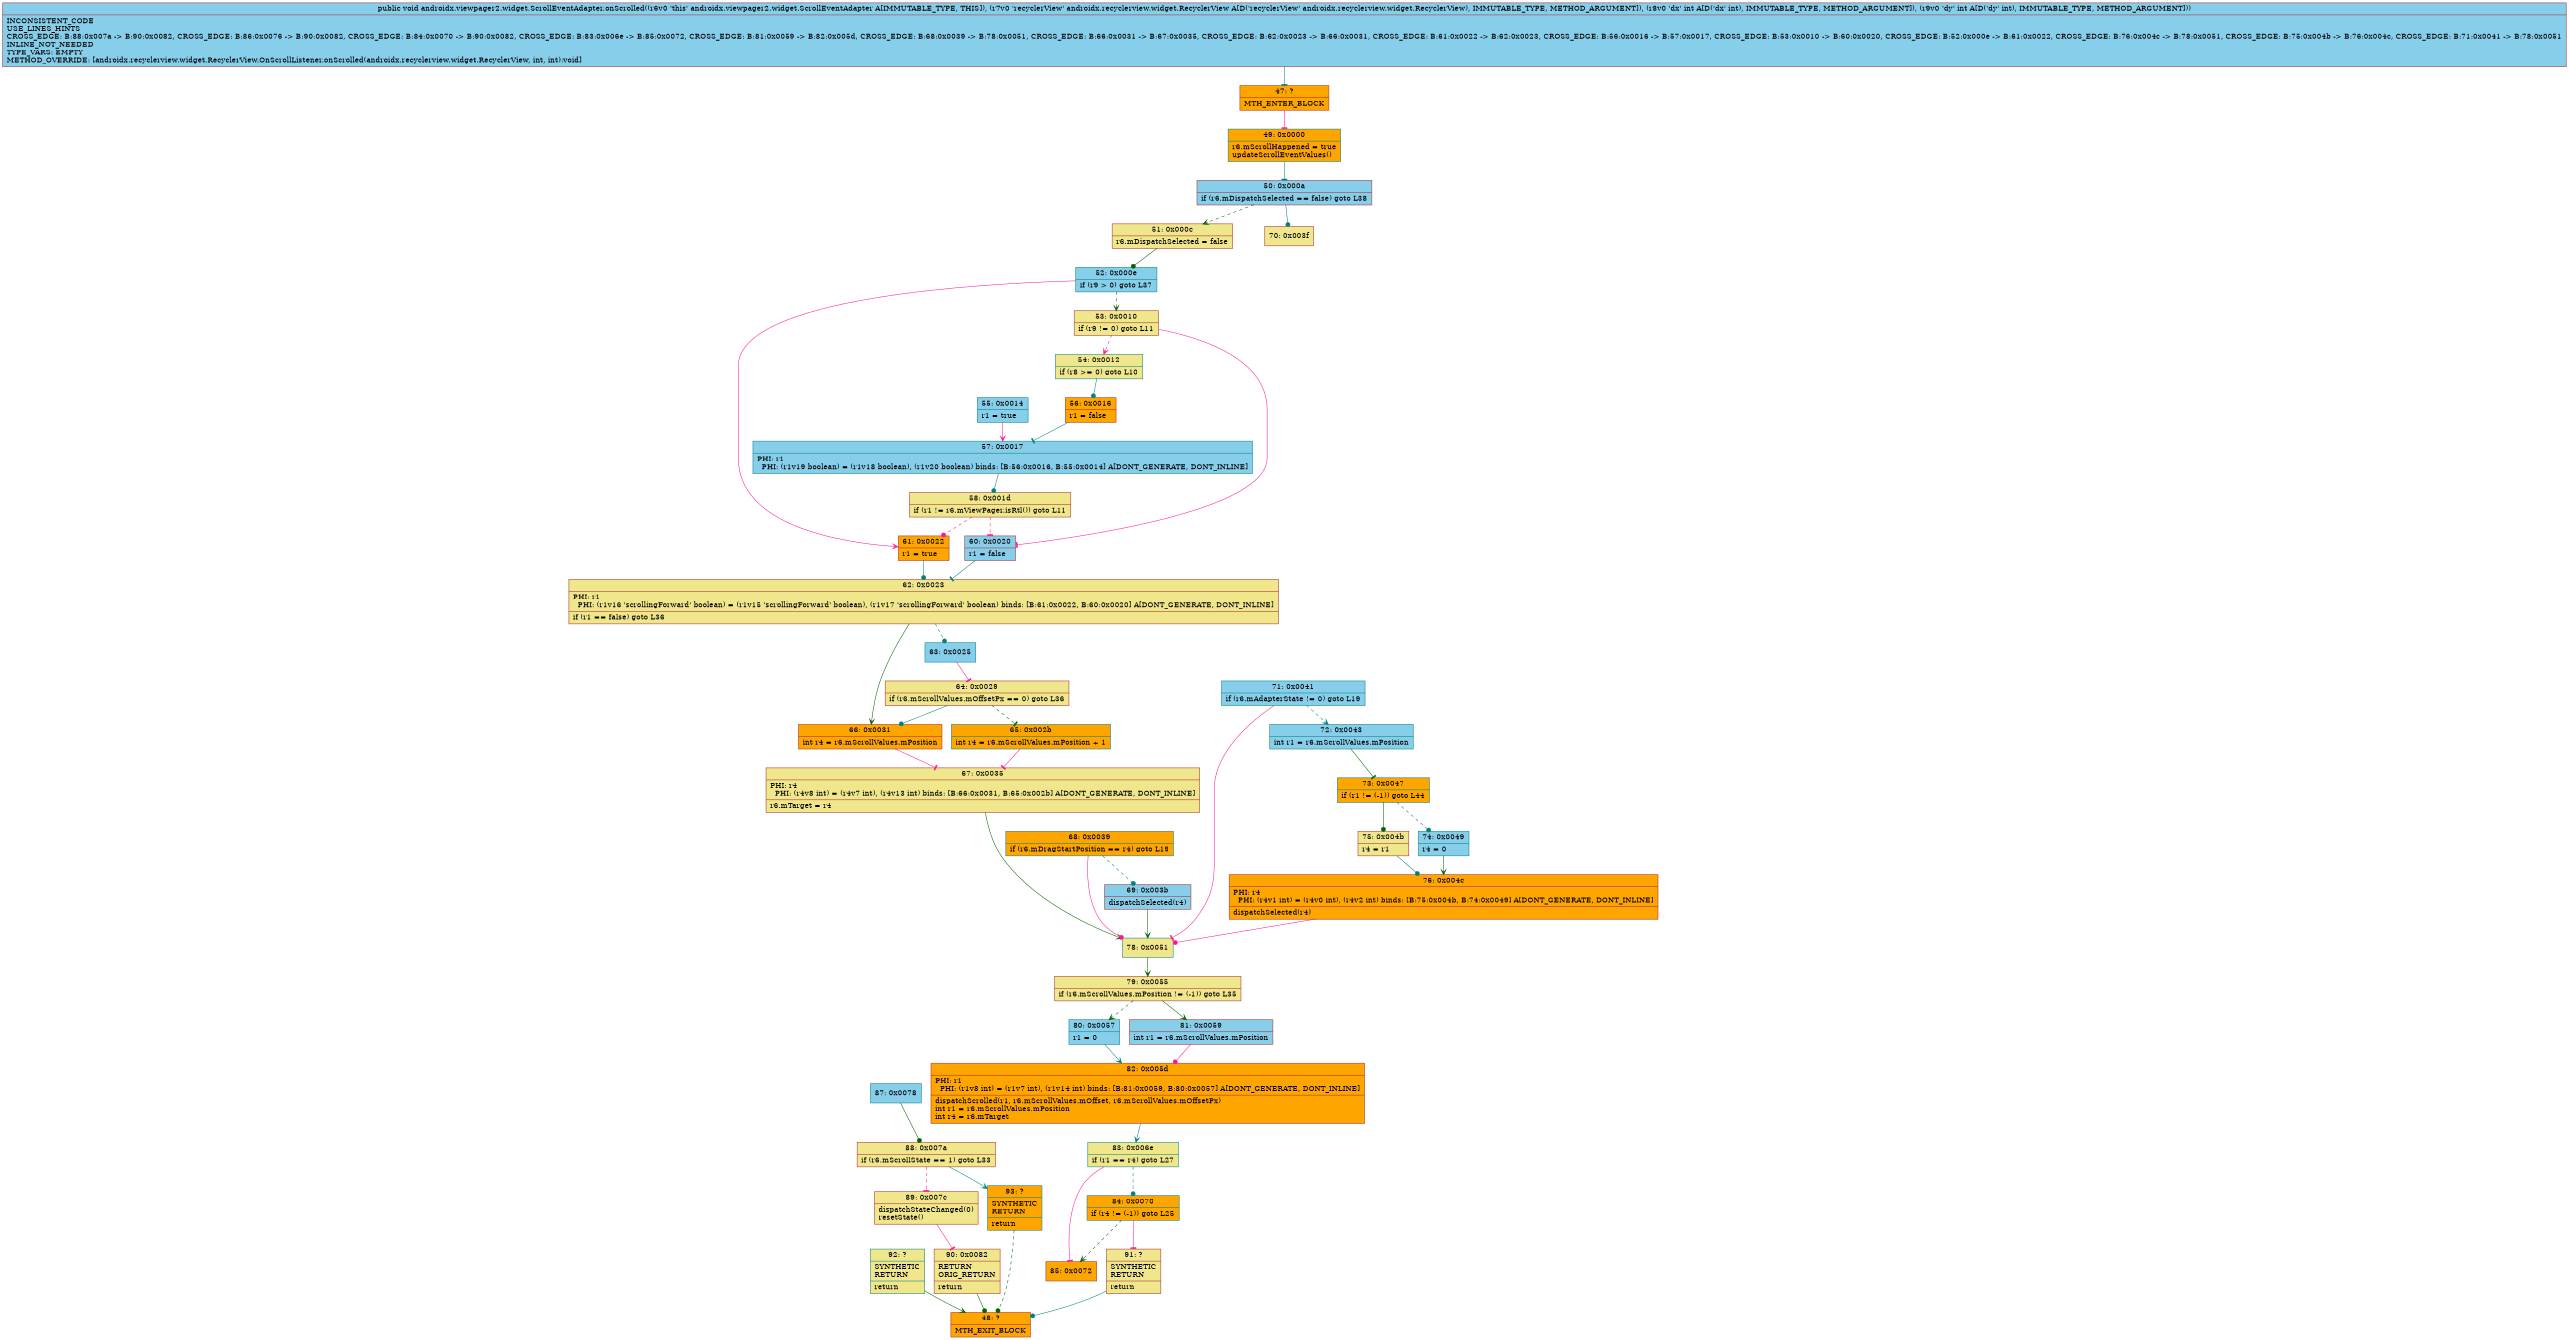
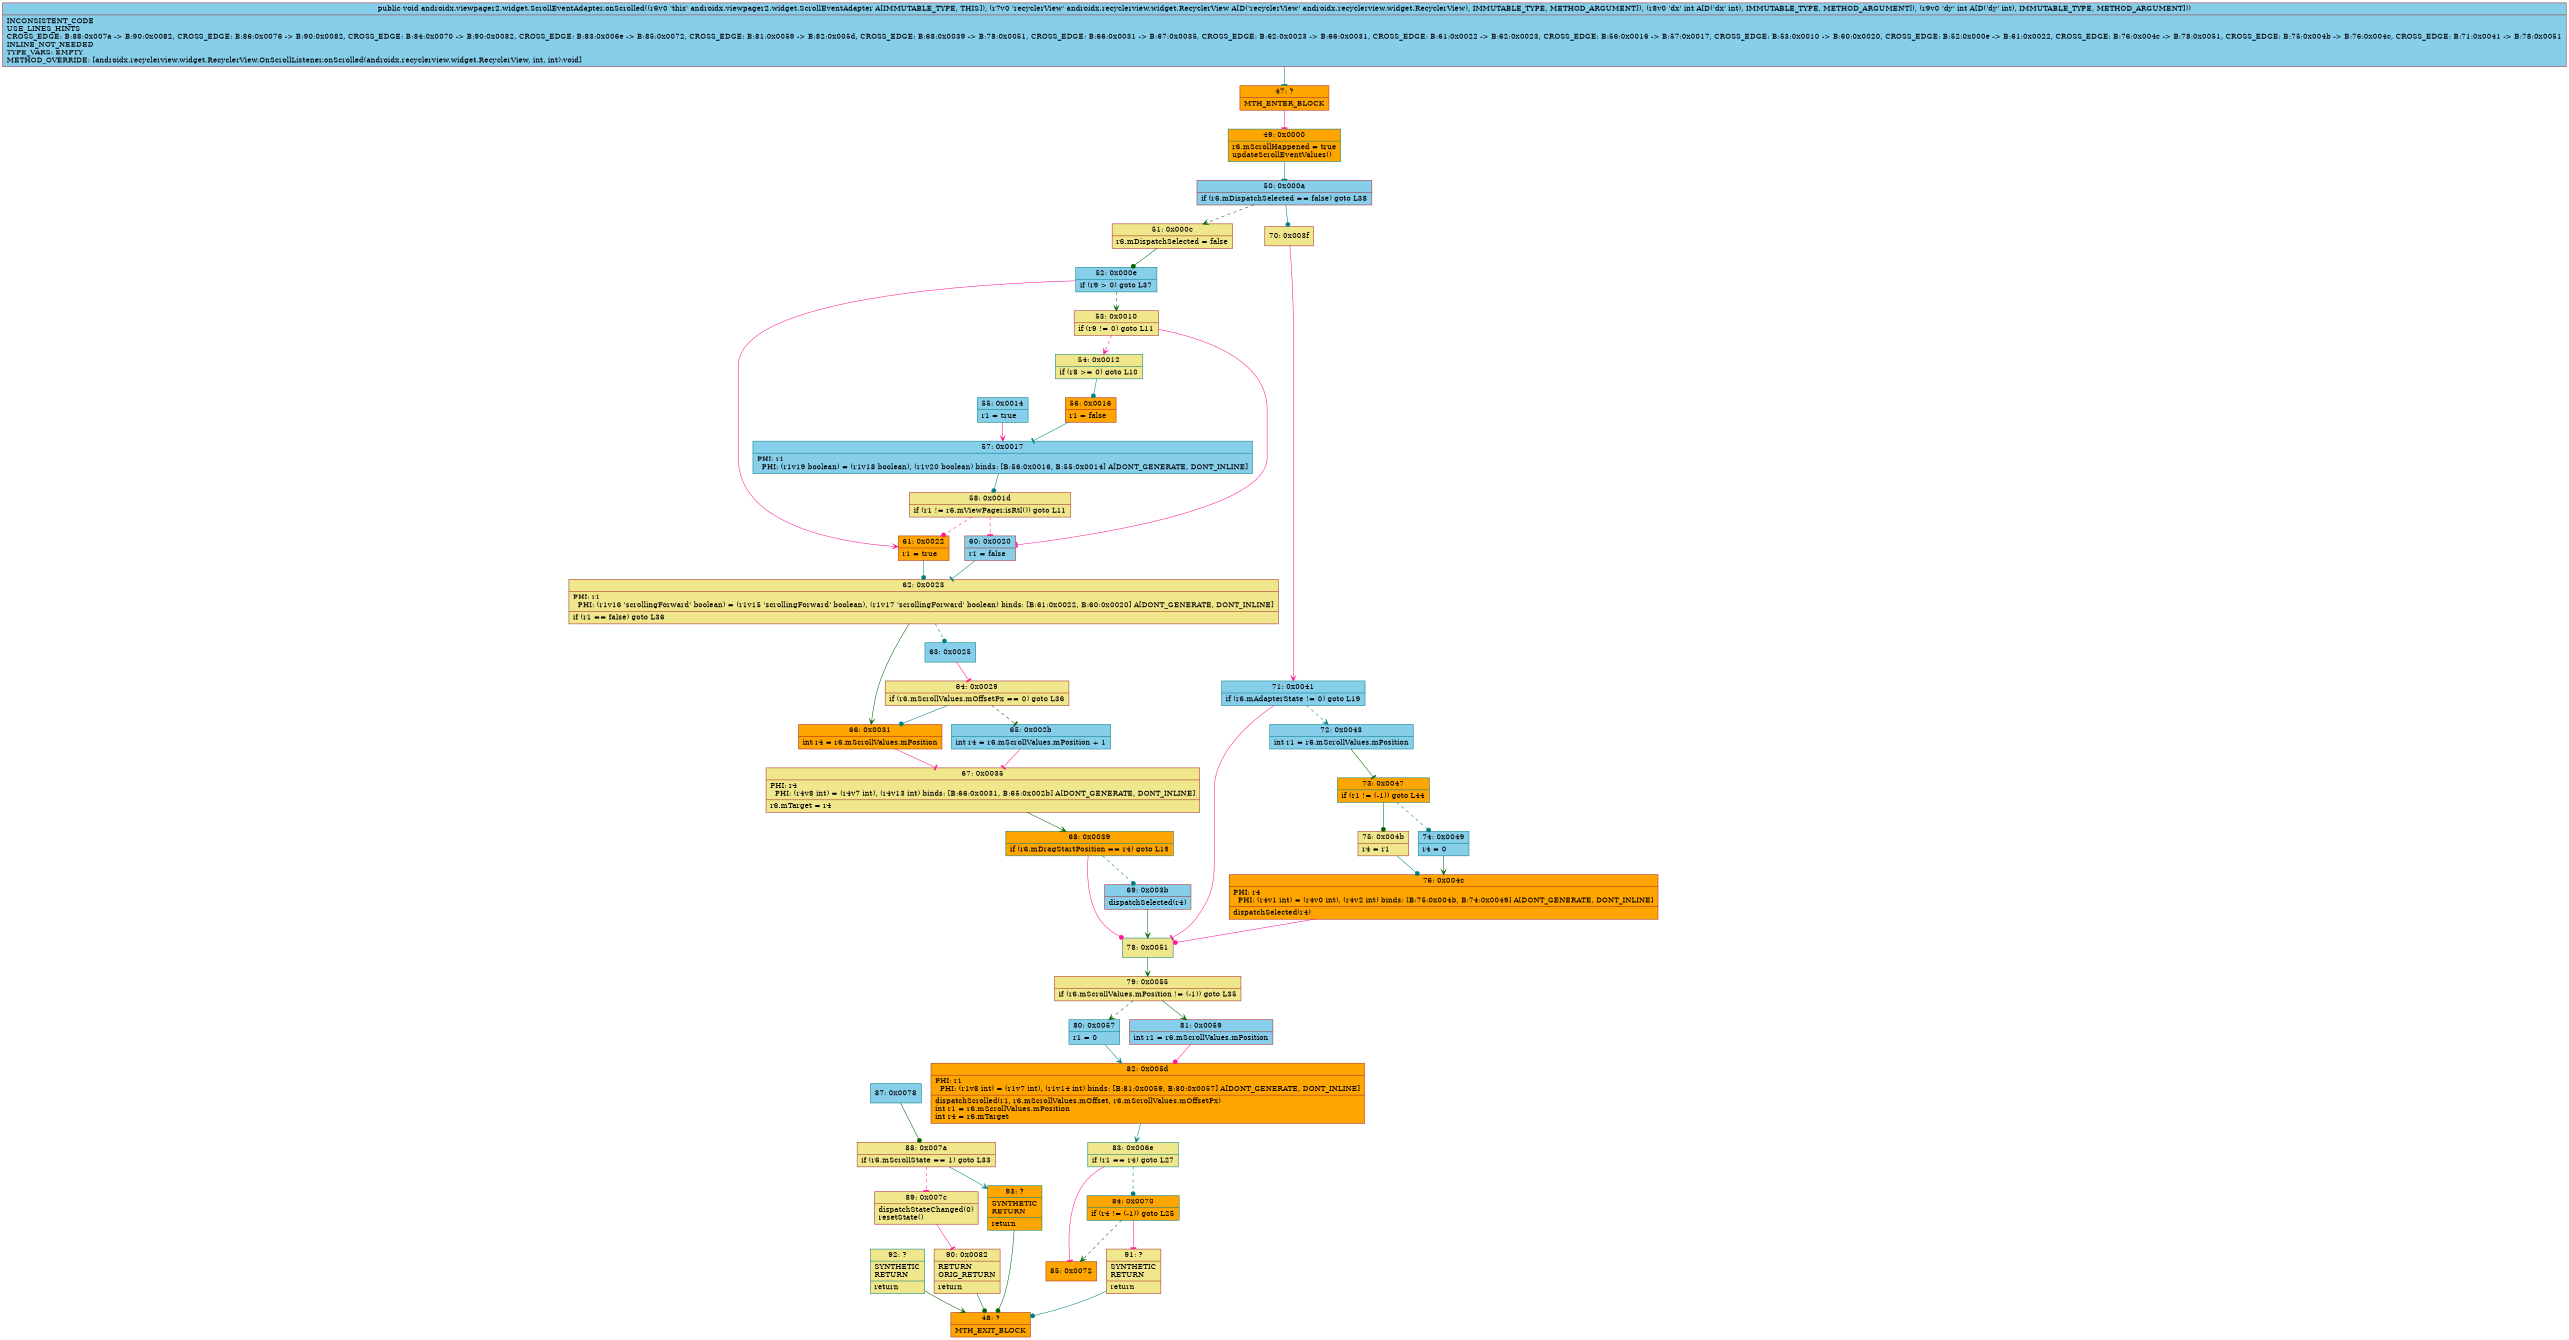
edge "70: 0x003f" -> "71: 0x0041": added
node "65: 0x002b": fillcolor orange -> skyblue
edge "67: 0x0035" -> "78: 0x0051": now "67: 0x0035" -> "68: 0x0039"
edge "93: ?" -> "48: ?": style dashed -> solid
